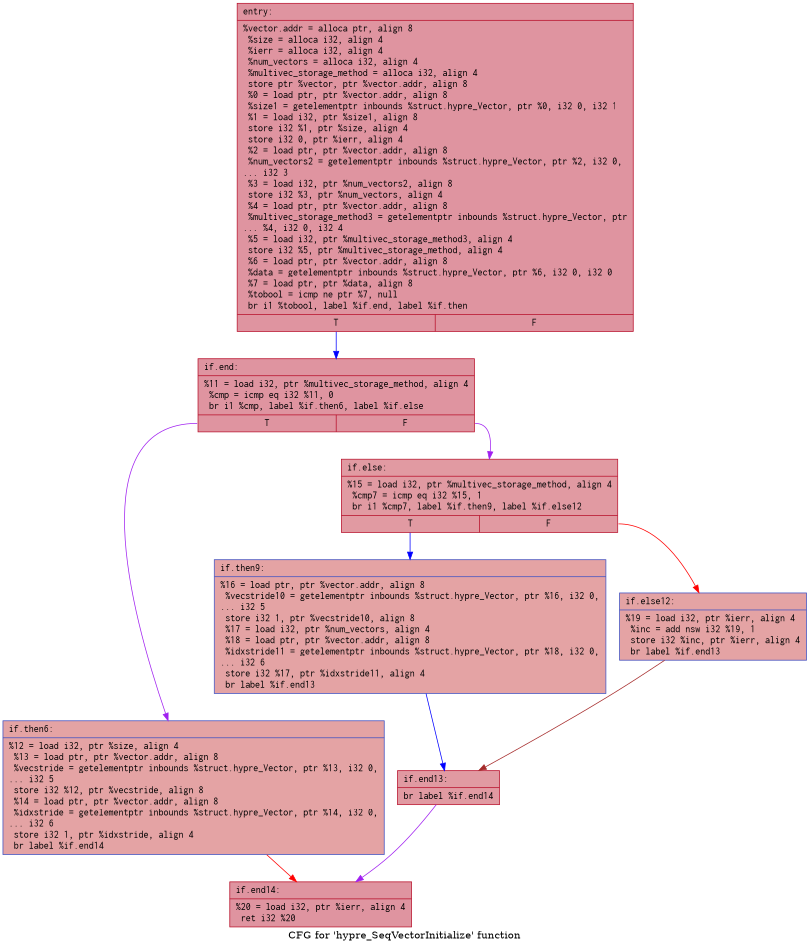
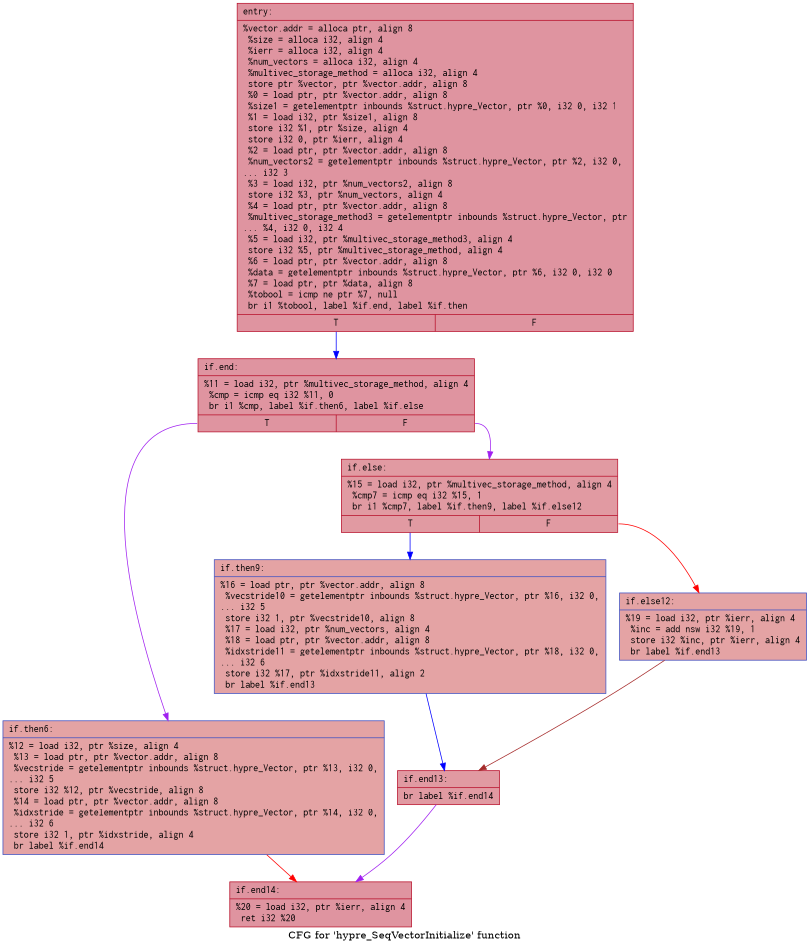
node "if.then9:": text "store i32 %17, ptr %idxstride11, align 4" -> "store i32 %17, ptr %idxstride11, align 2"
